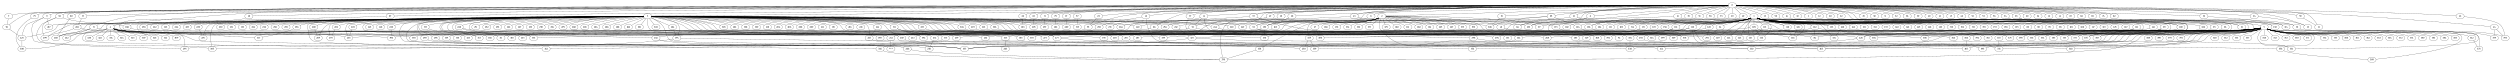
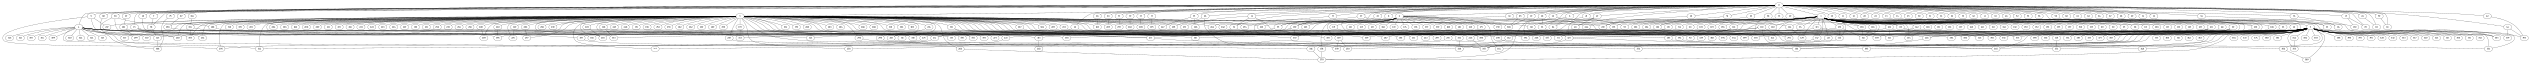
edge "3" -- "184": now "3" -- "312"
